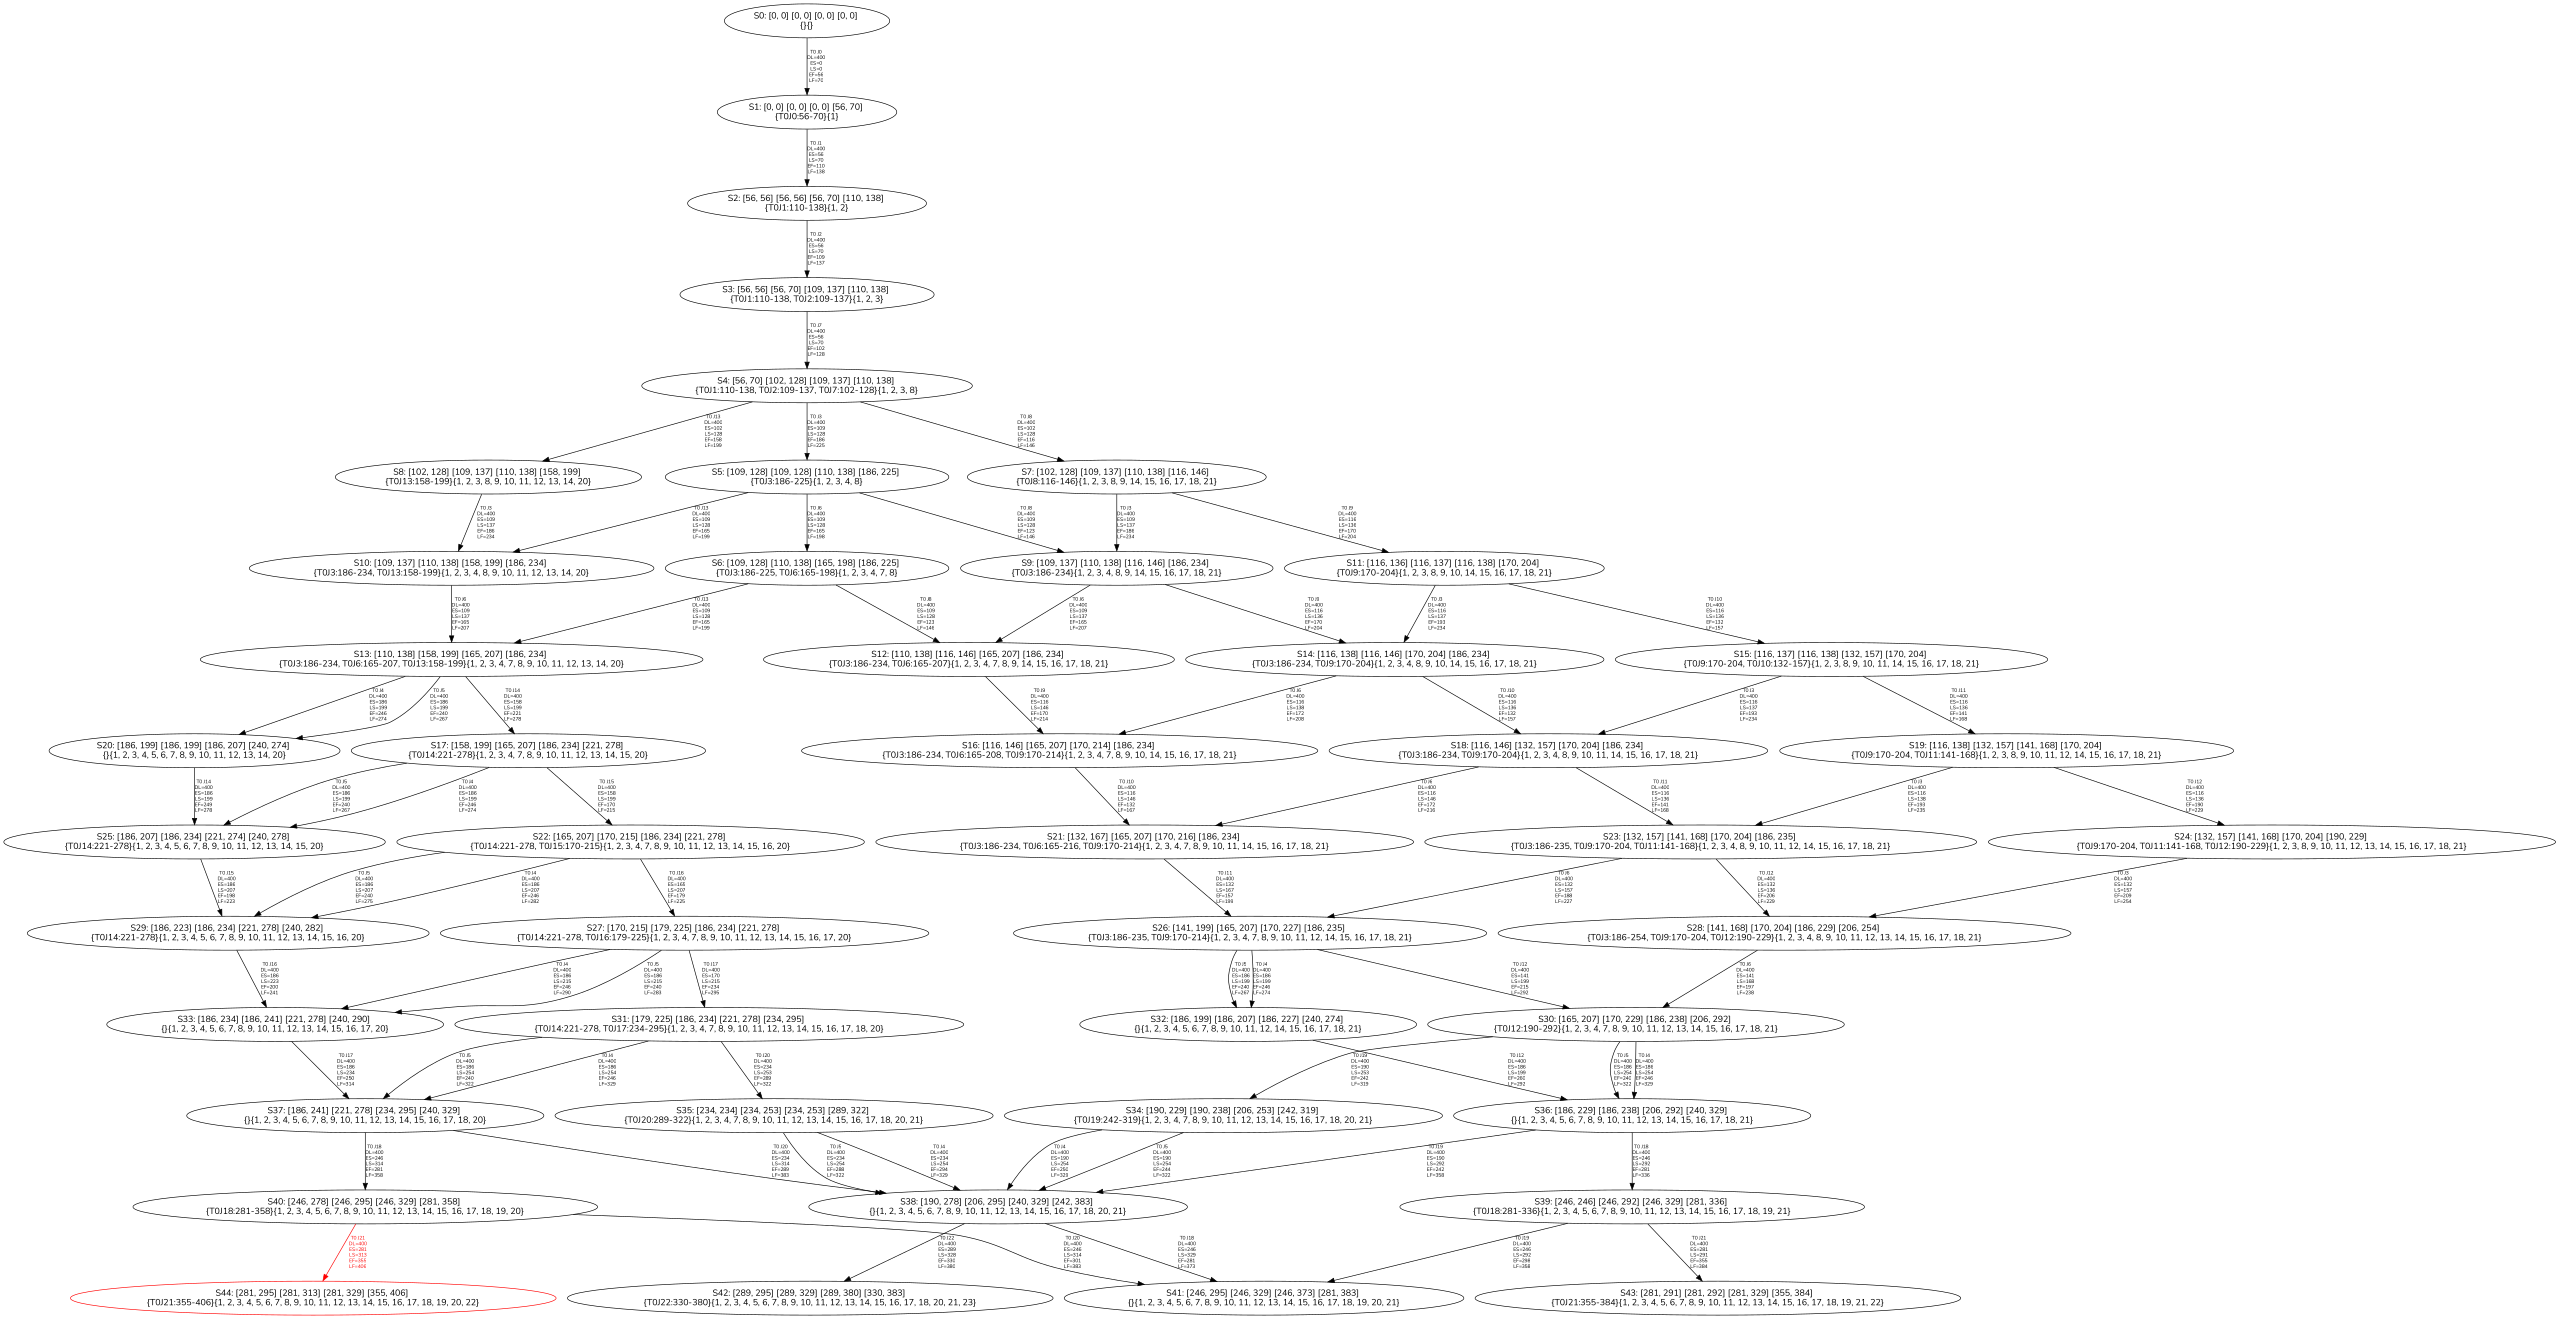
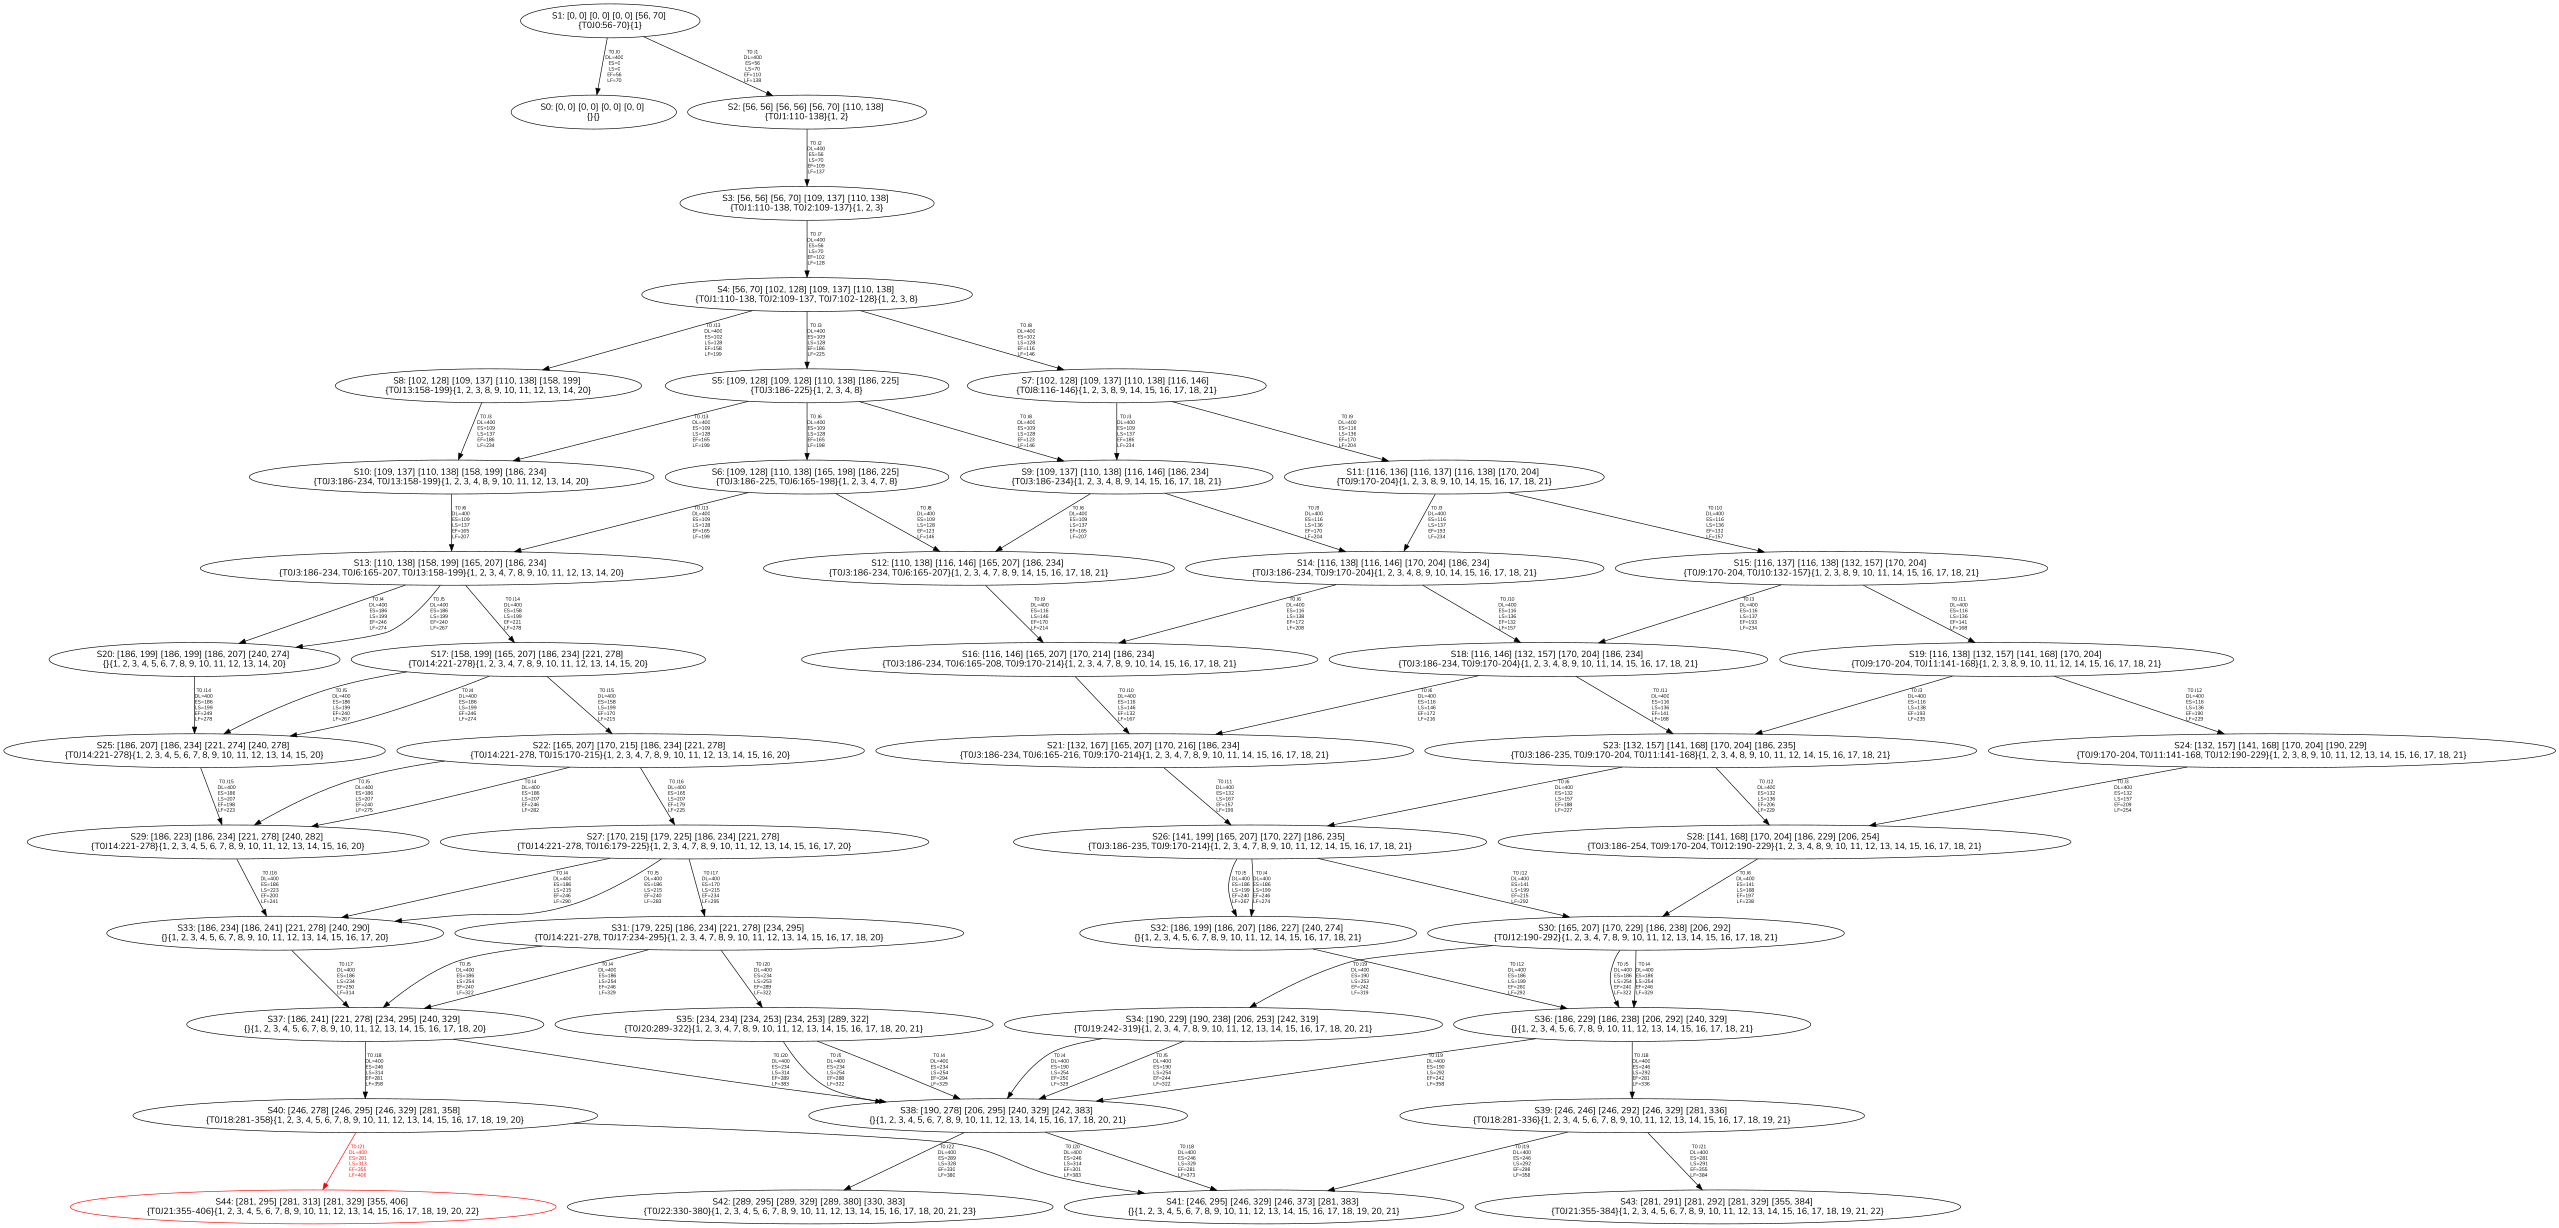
edge "S0: [0, 0] [0, 0] [0, 0] [0, 0] {}{}" -> "S1: [0, 0] [0, 0] [0, 0] [56, 70] {T0J0:56-70}{1}": reversed
